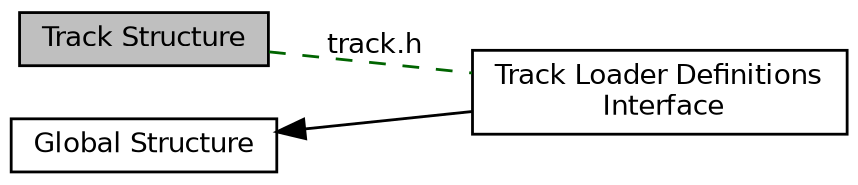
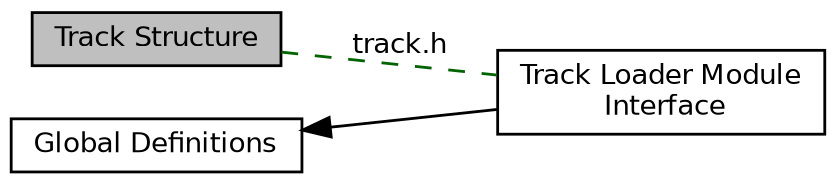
node "Track Loader Definitions Interface": label "Track Loader Definitions Interface" -> "Track Loader Module Interface"
node "Global Structure": label "Global Structure" -> "Global Definitions"
